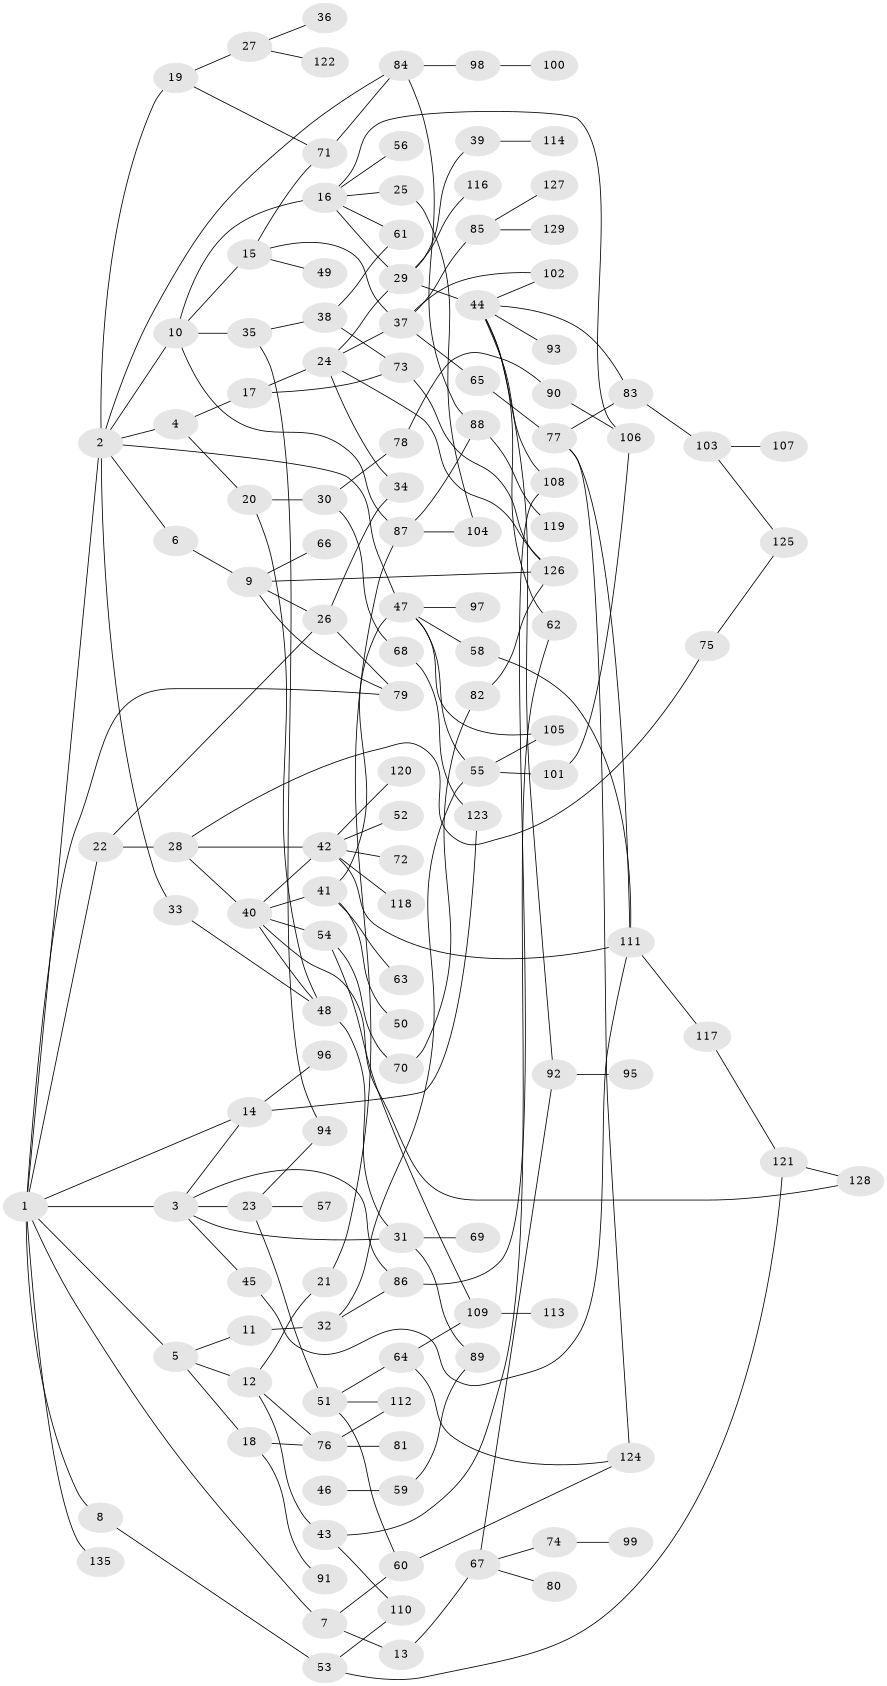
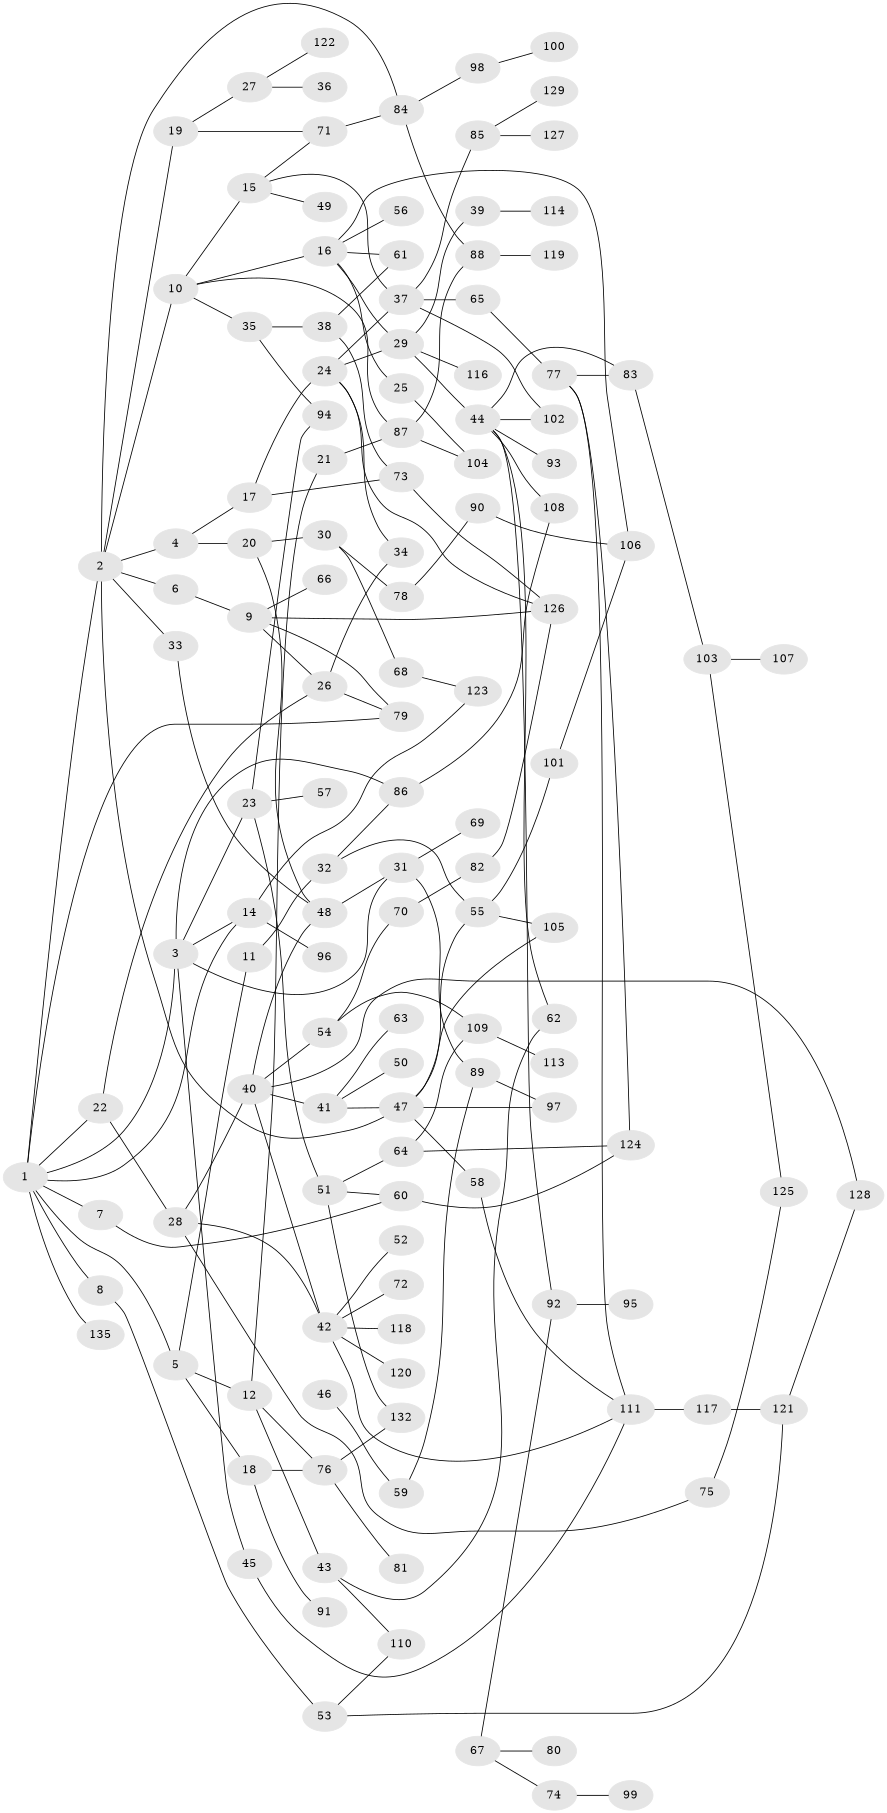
edge "89" -- "97": added
node "112": label "112" -> "132"
node "13": removed
